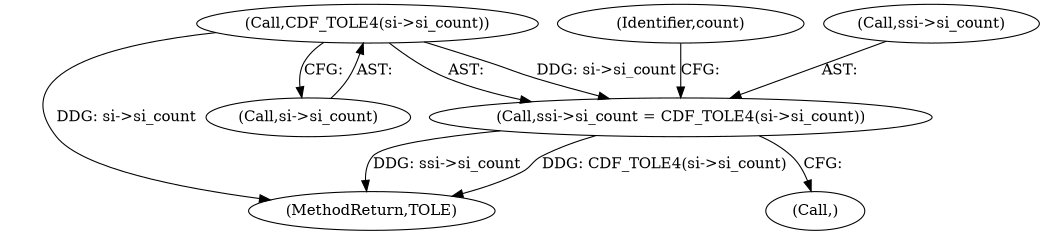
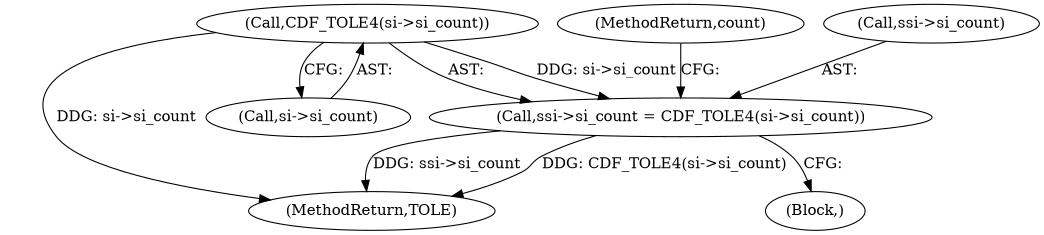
node "(Identifier,count)": label "(Identifier,count)" -> "(MethodReturn,count)"
node "(Call,)": label "(Call,)" -> "(Block,)"
